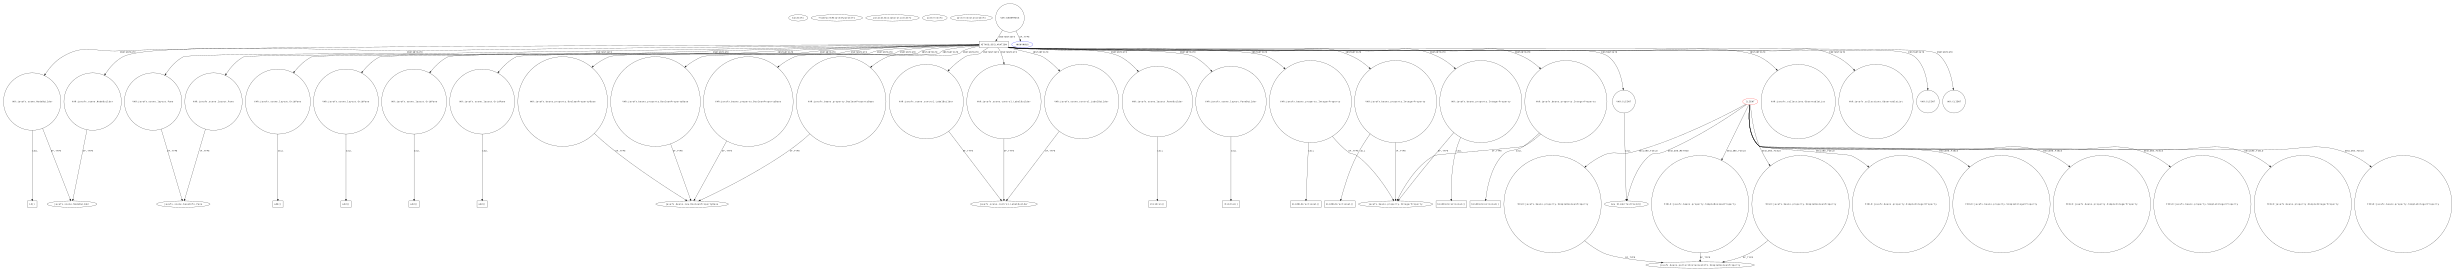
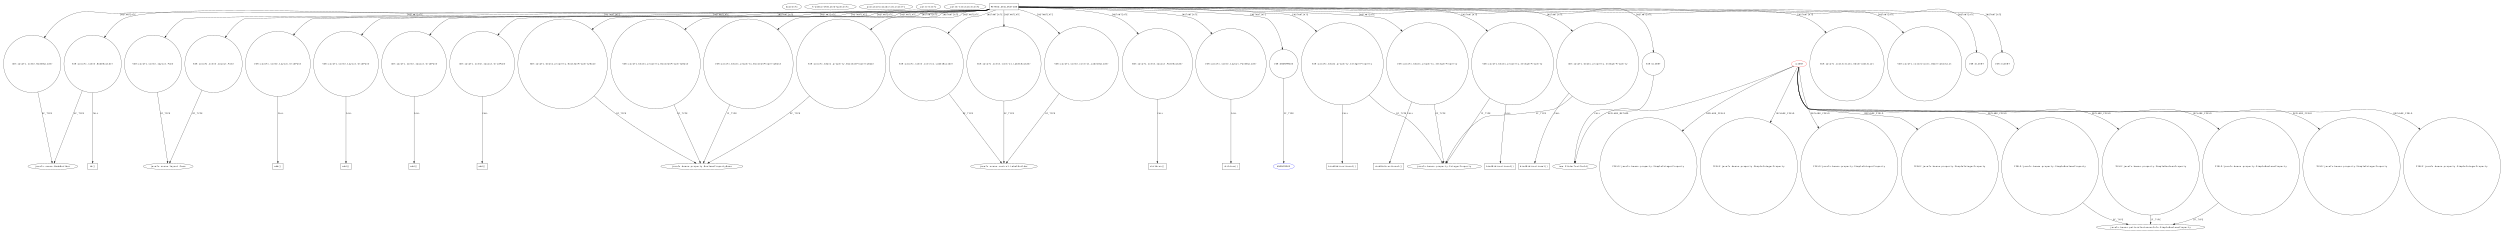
edge "VAR:ANONYMOUS" -> "METHOD_DECLARATION": reversed
node "javafx.scene.baseInfo.Pane": label "javafx.scene.baseInfo.Pane" -> "javafx.scene.layout.Pane"
node "javafx.beans.new.BooleanPropertyBase": label "javafx.beans.new.BooleanPropertyBase" -> "javafx.beans.property.BooleanPropertyBase"
